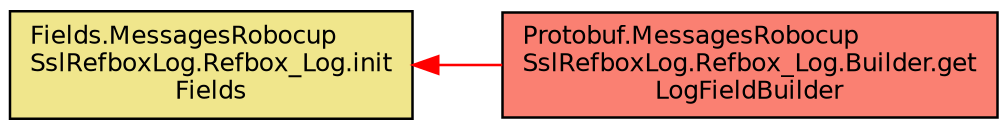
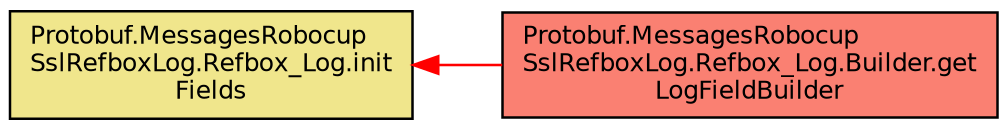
node "Fields.MessagesRobocup SslRefboxLog.Refbox_Log.init Fields": label "Fields.MessagesRobocup SslRefboxLog.Refbox_Log.init Fields" -> "Protobuf.MessagesRobocup SslRefboxLog.Refbox_Log.init Fields"
